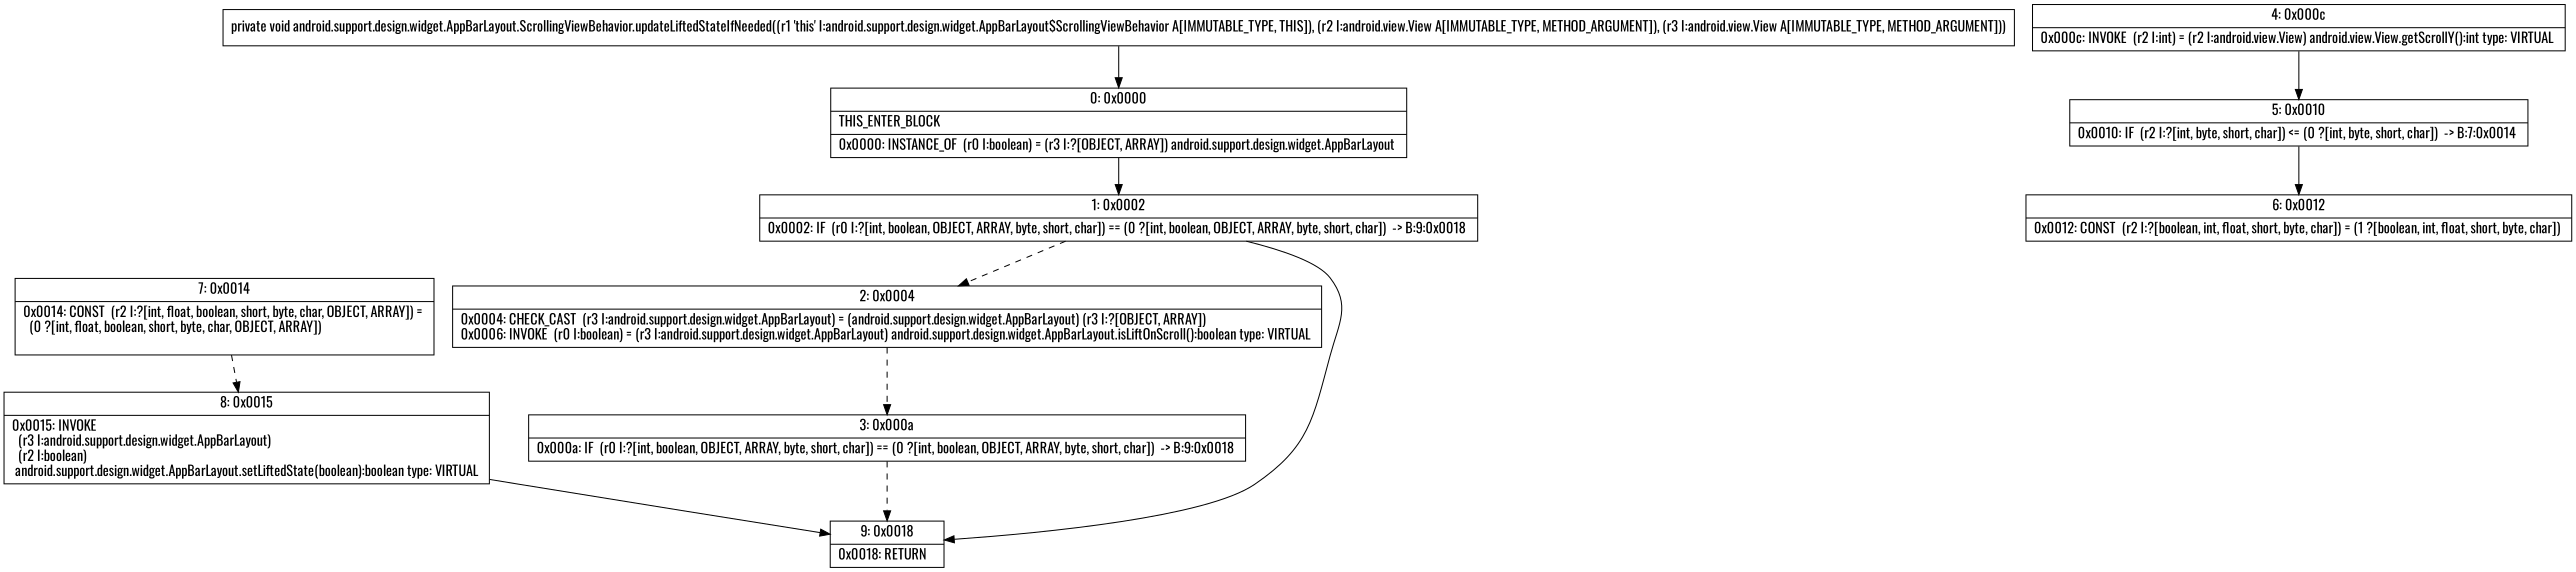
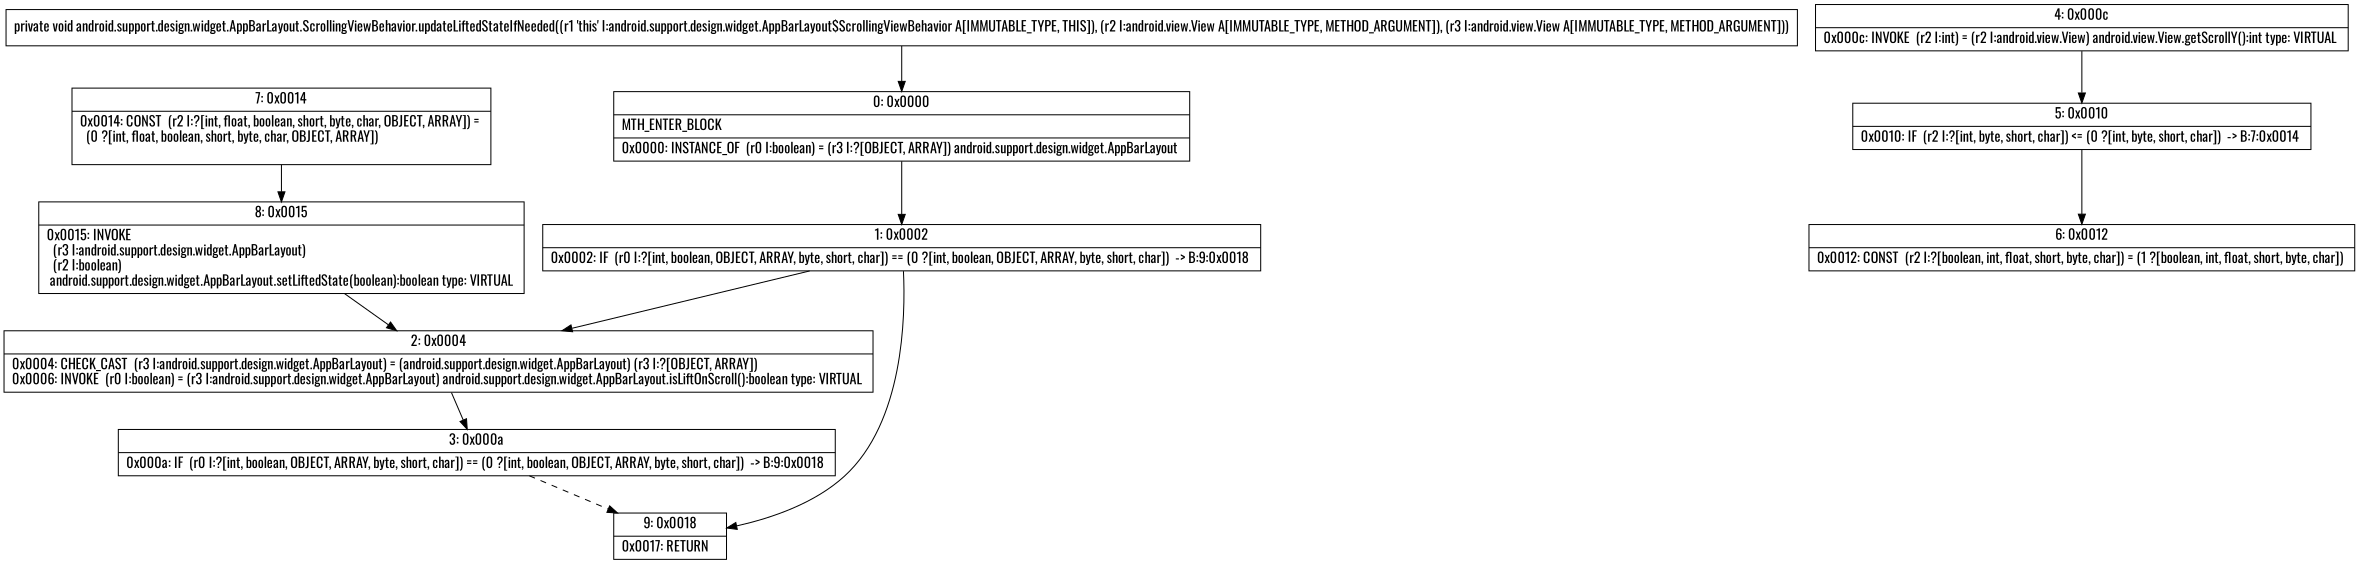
node "0: 0x0000": text "THIS_ENTER_BLOCK" -> "MTH_ENTER_BLOCK"
edge "1: 0x0002" -> "2: 0x0004": style dashed -> solid
edge "7: 0x0014" -> "8: 0x0015": style dashed -> solid
edge "2: 0x0004" -> "3: 0x000a": style dashed -> solid
edge "8: 0x0015" -> "9: 0x0018": now "8: 0x0015" -> "2: 0x0004"
node "9: 0x0018": text "0x0018: RETURN" -> "0x0017: RETURN"
